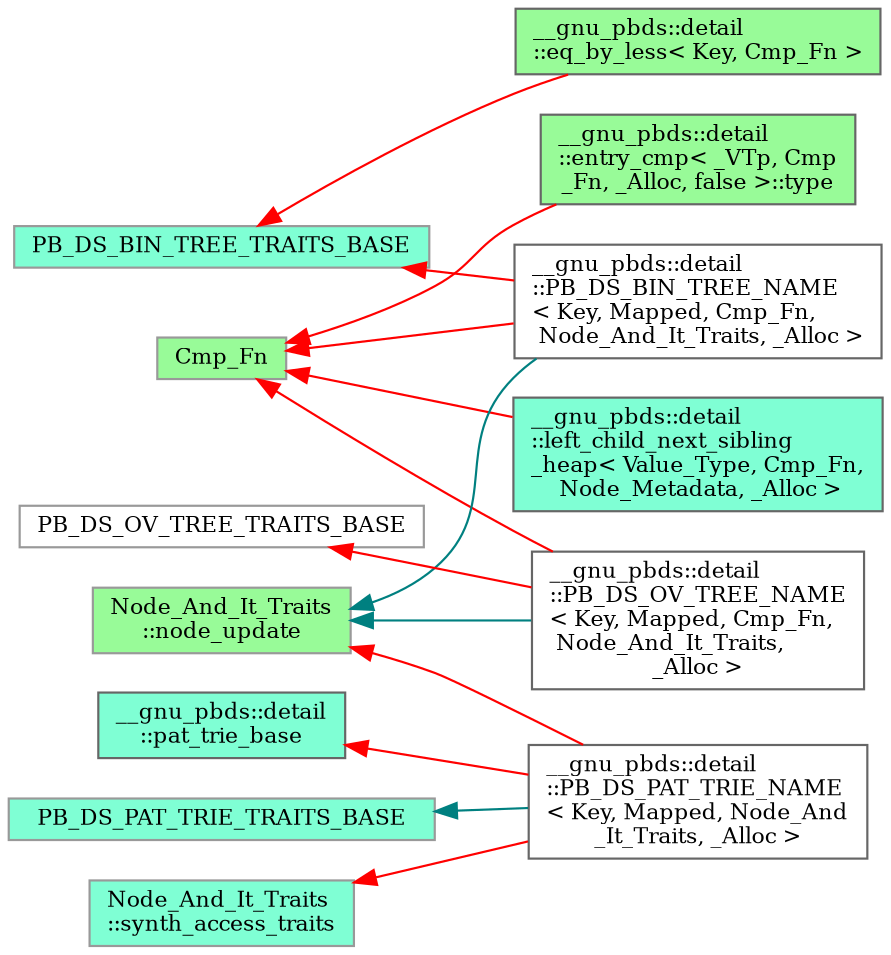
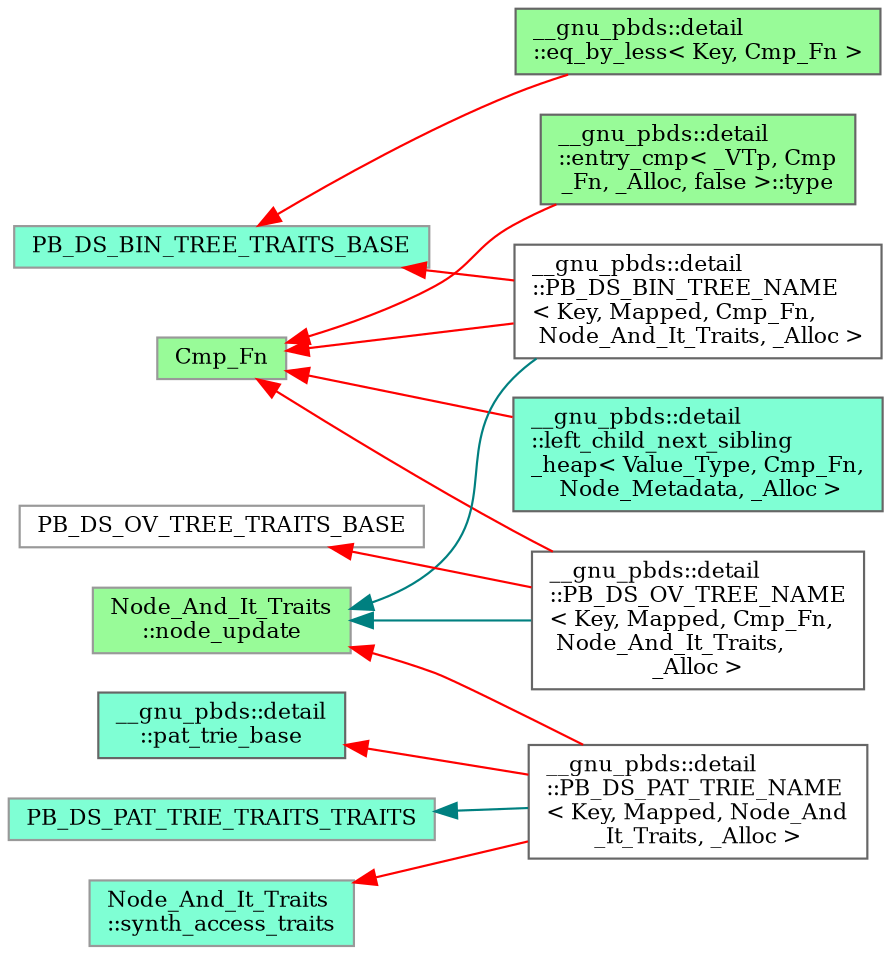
node "PB_DS_PAT_TRIE_TRAITS_BASE": label "PB_DS_PAT_TRIE_TRAITS_BASE" -> "PB_DS_PAT_TRIE_TRAITS_TRAITS"
